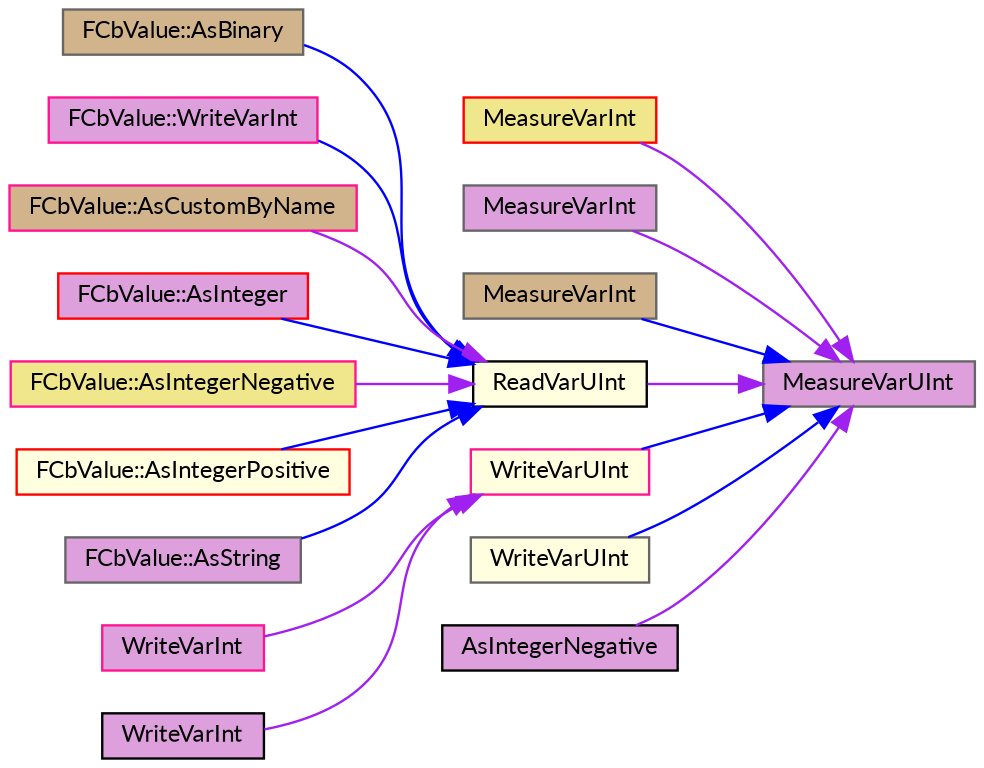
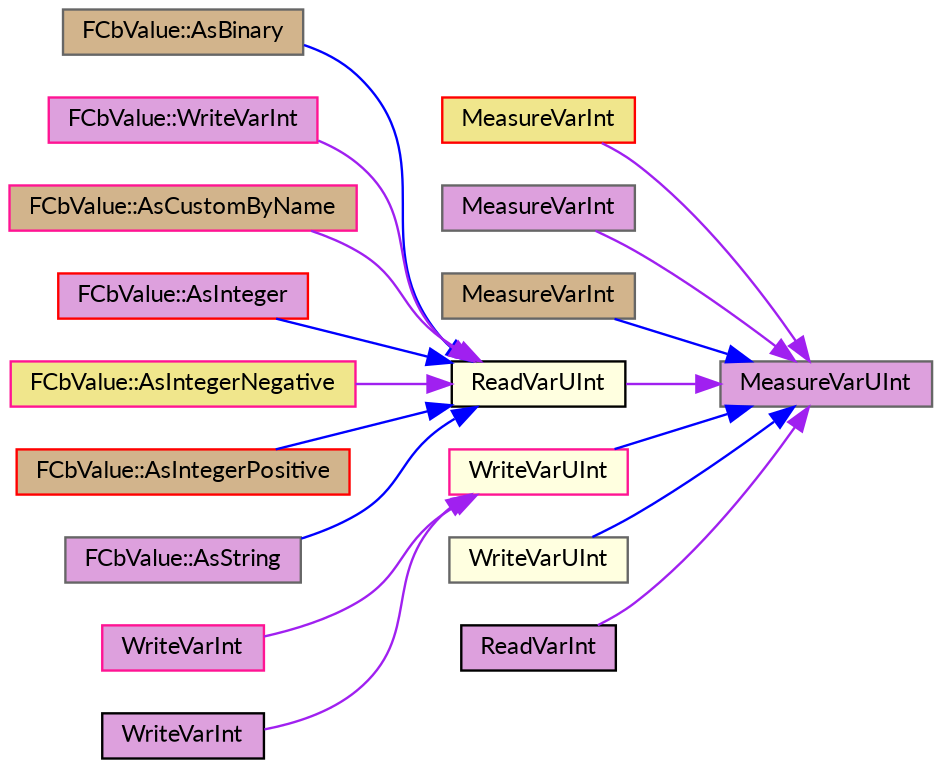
edge "FCbValue::WriteVarInt" -> "ReadVarUInt": color blue -> purple
node "FCbValue::AsIntegerPositive": fillcolor lightyellow -> tan
node "AsIntegerNegative": label "AsIntegerNegative" -> "ReadVarInt"
